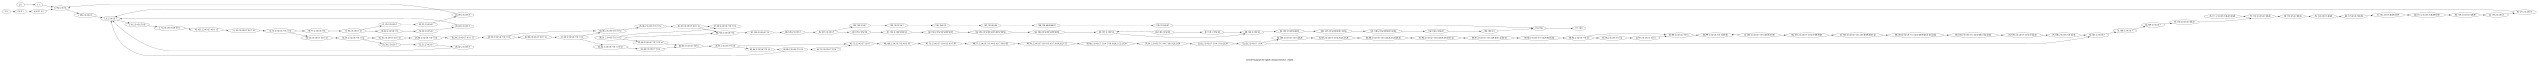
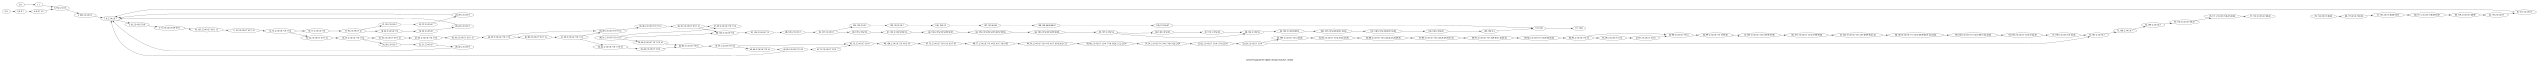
edge "23, 29: 2 3 4 5 6 7" -> "5, 162: 2 3 4 5": now "23, 29: 2 3 4 5 6 7" -> "7, 9: 2 3 4 5 6 7"
node "78, 113: 4 5 6 7 48 49": removed
edge "75, 110: 2 3 4 5 6 7 46 47" -> "77, 112: 2 3 4 5 6 7 48 49": now "75, 110: 2 3 4 5 6 7 46 47" -> "76, 111: 2 3 4 5 6 7 46 47 48 49"
edge "96, 140: 2 3 52 53" -> "95, 137: 2 3 52 53": reversed
edge "65, 100: 2 3 4 5 6 7 13 14 35 36 37 38" -> "64, 99: 2 3 4 5 6 7 13 14 35 36": reversed
